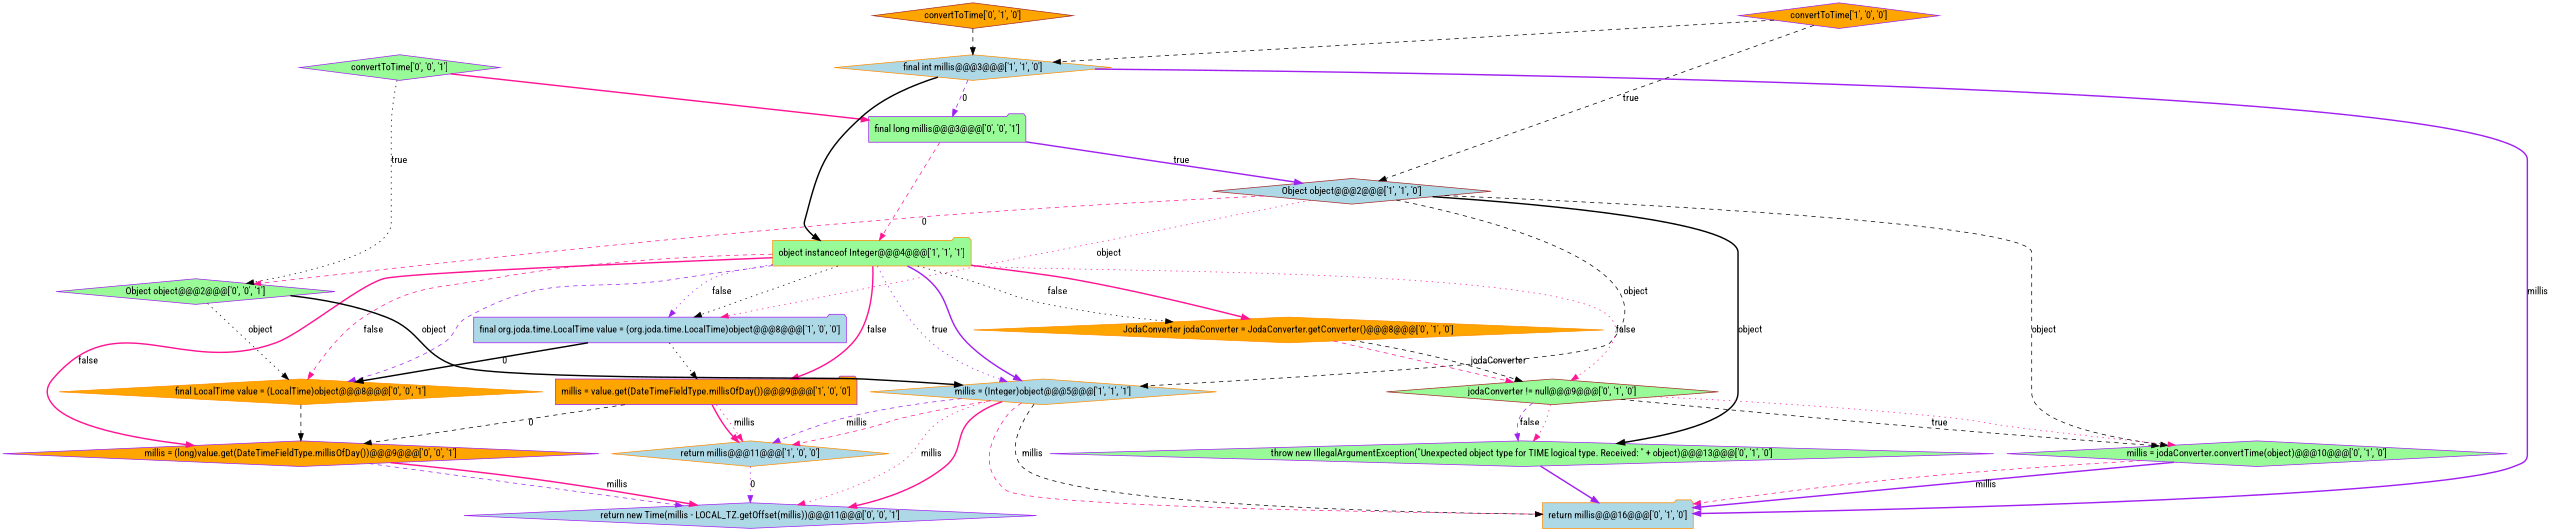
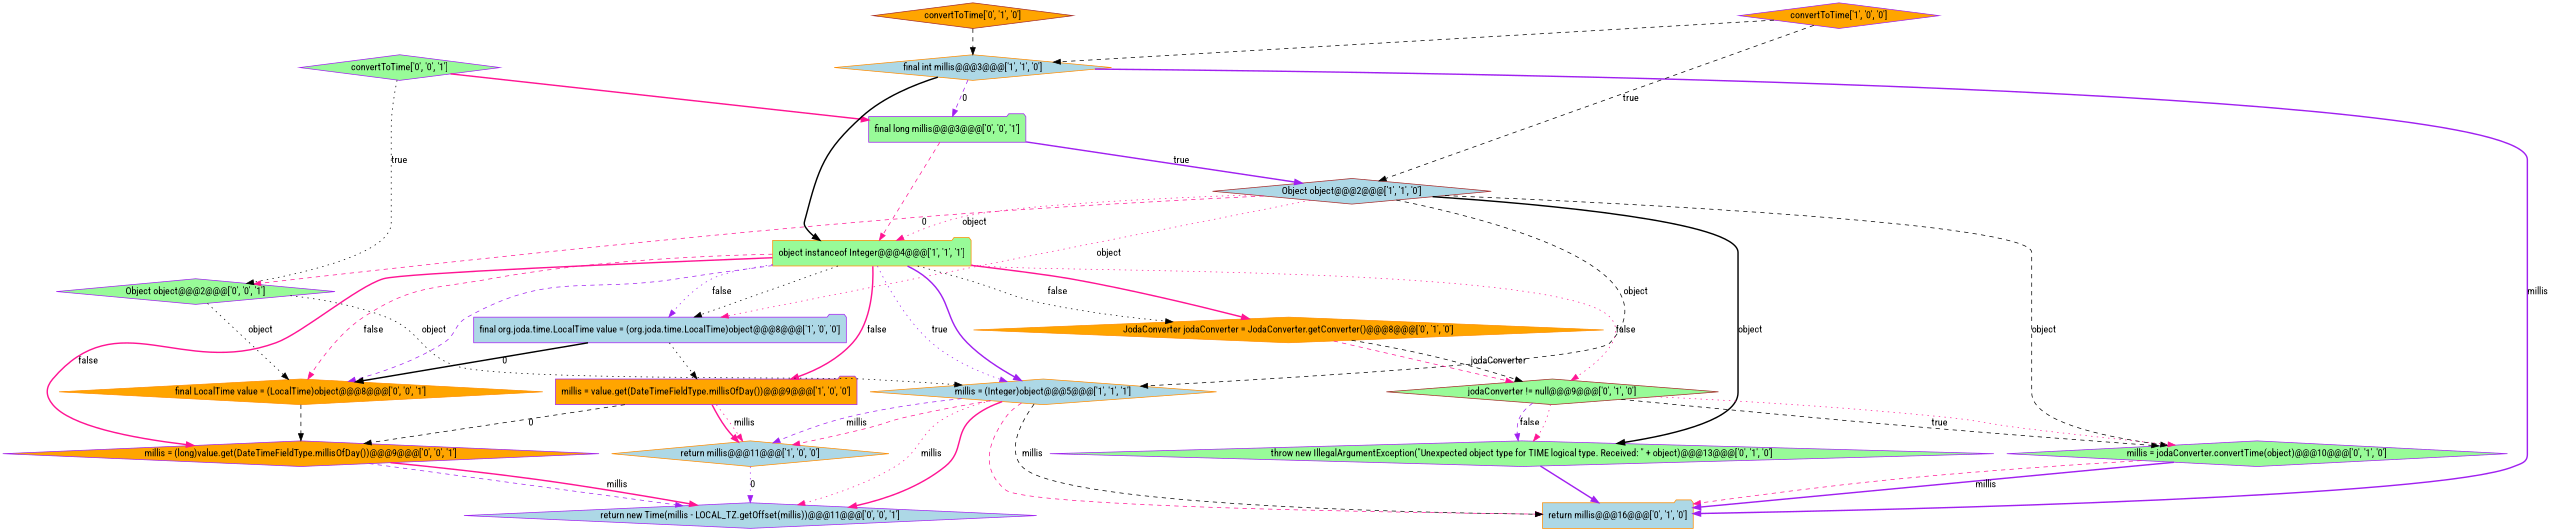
edge "Object object@@@2@@@['1', '1', '0']" -> "object instanceof Integer@@@4@@@['1', '1', '1']": added, label "object"
edge "Object object@@@2@@@['0', '0', '1']" -> "millis = (Integer)object@@@5@@@['1', '1', '1']": style bold -> dotted
